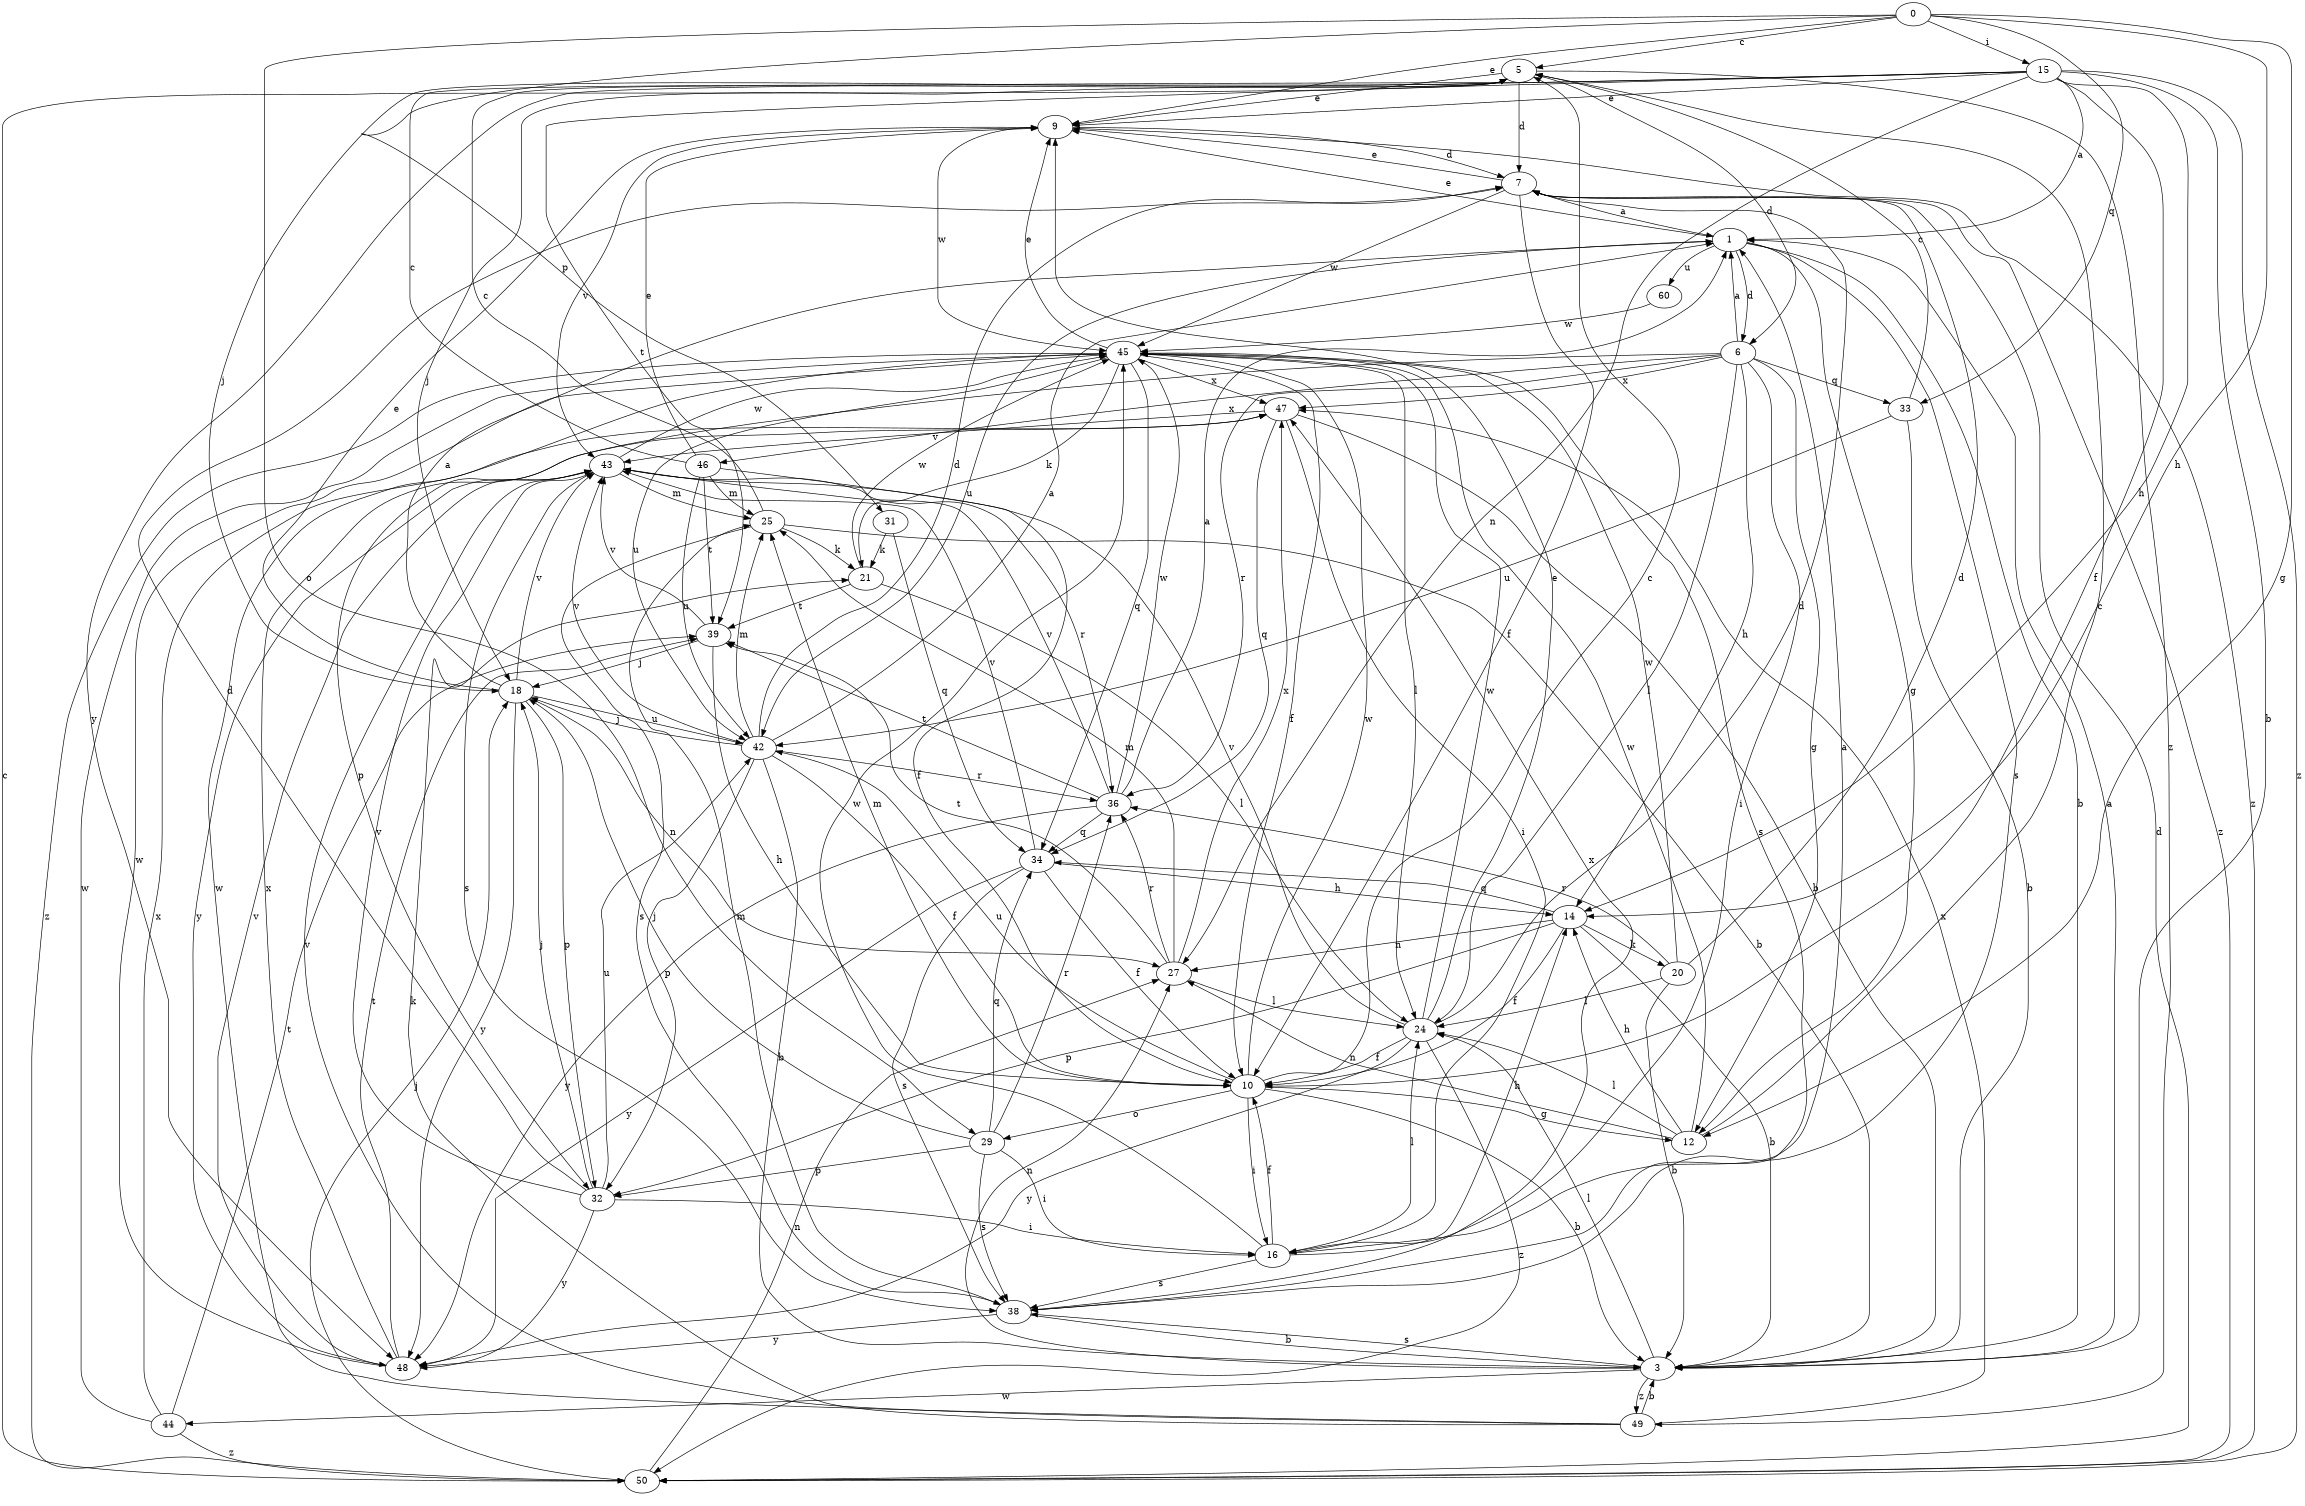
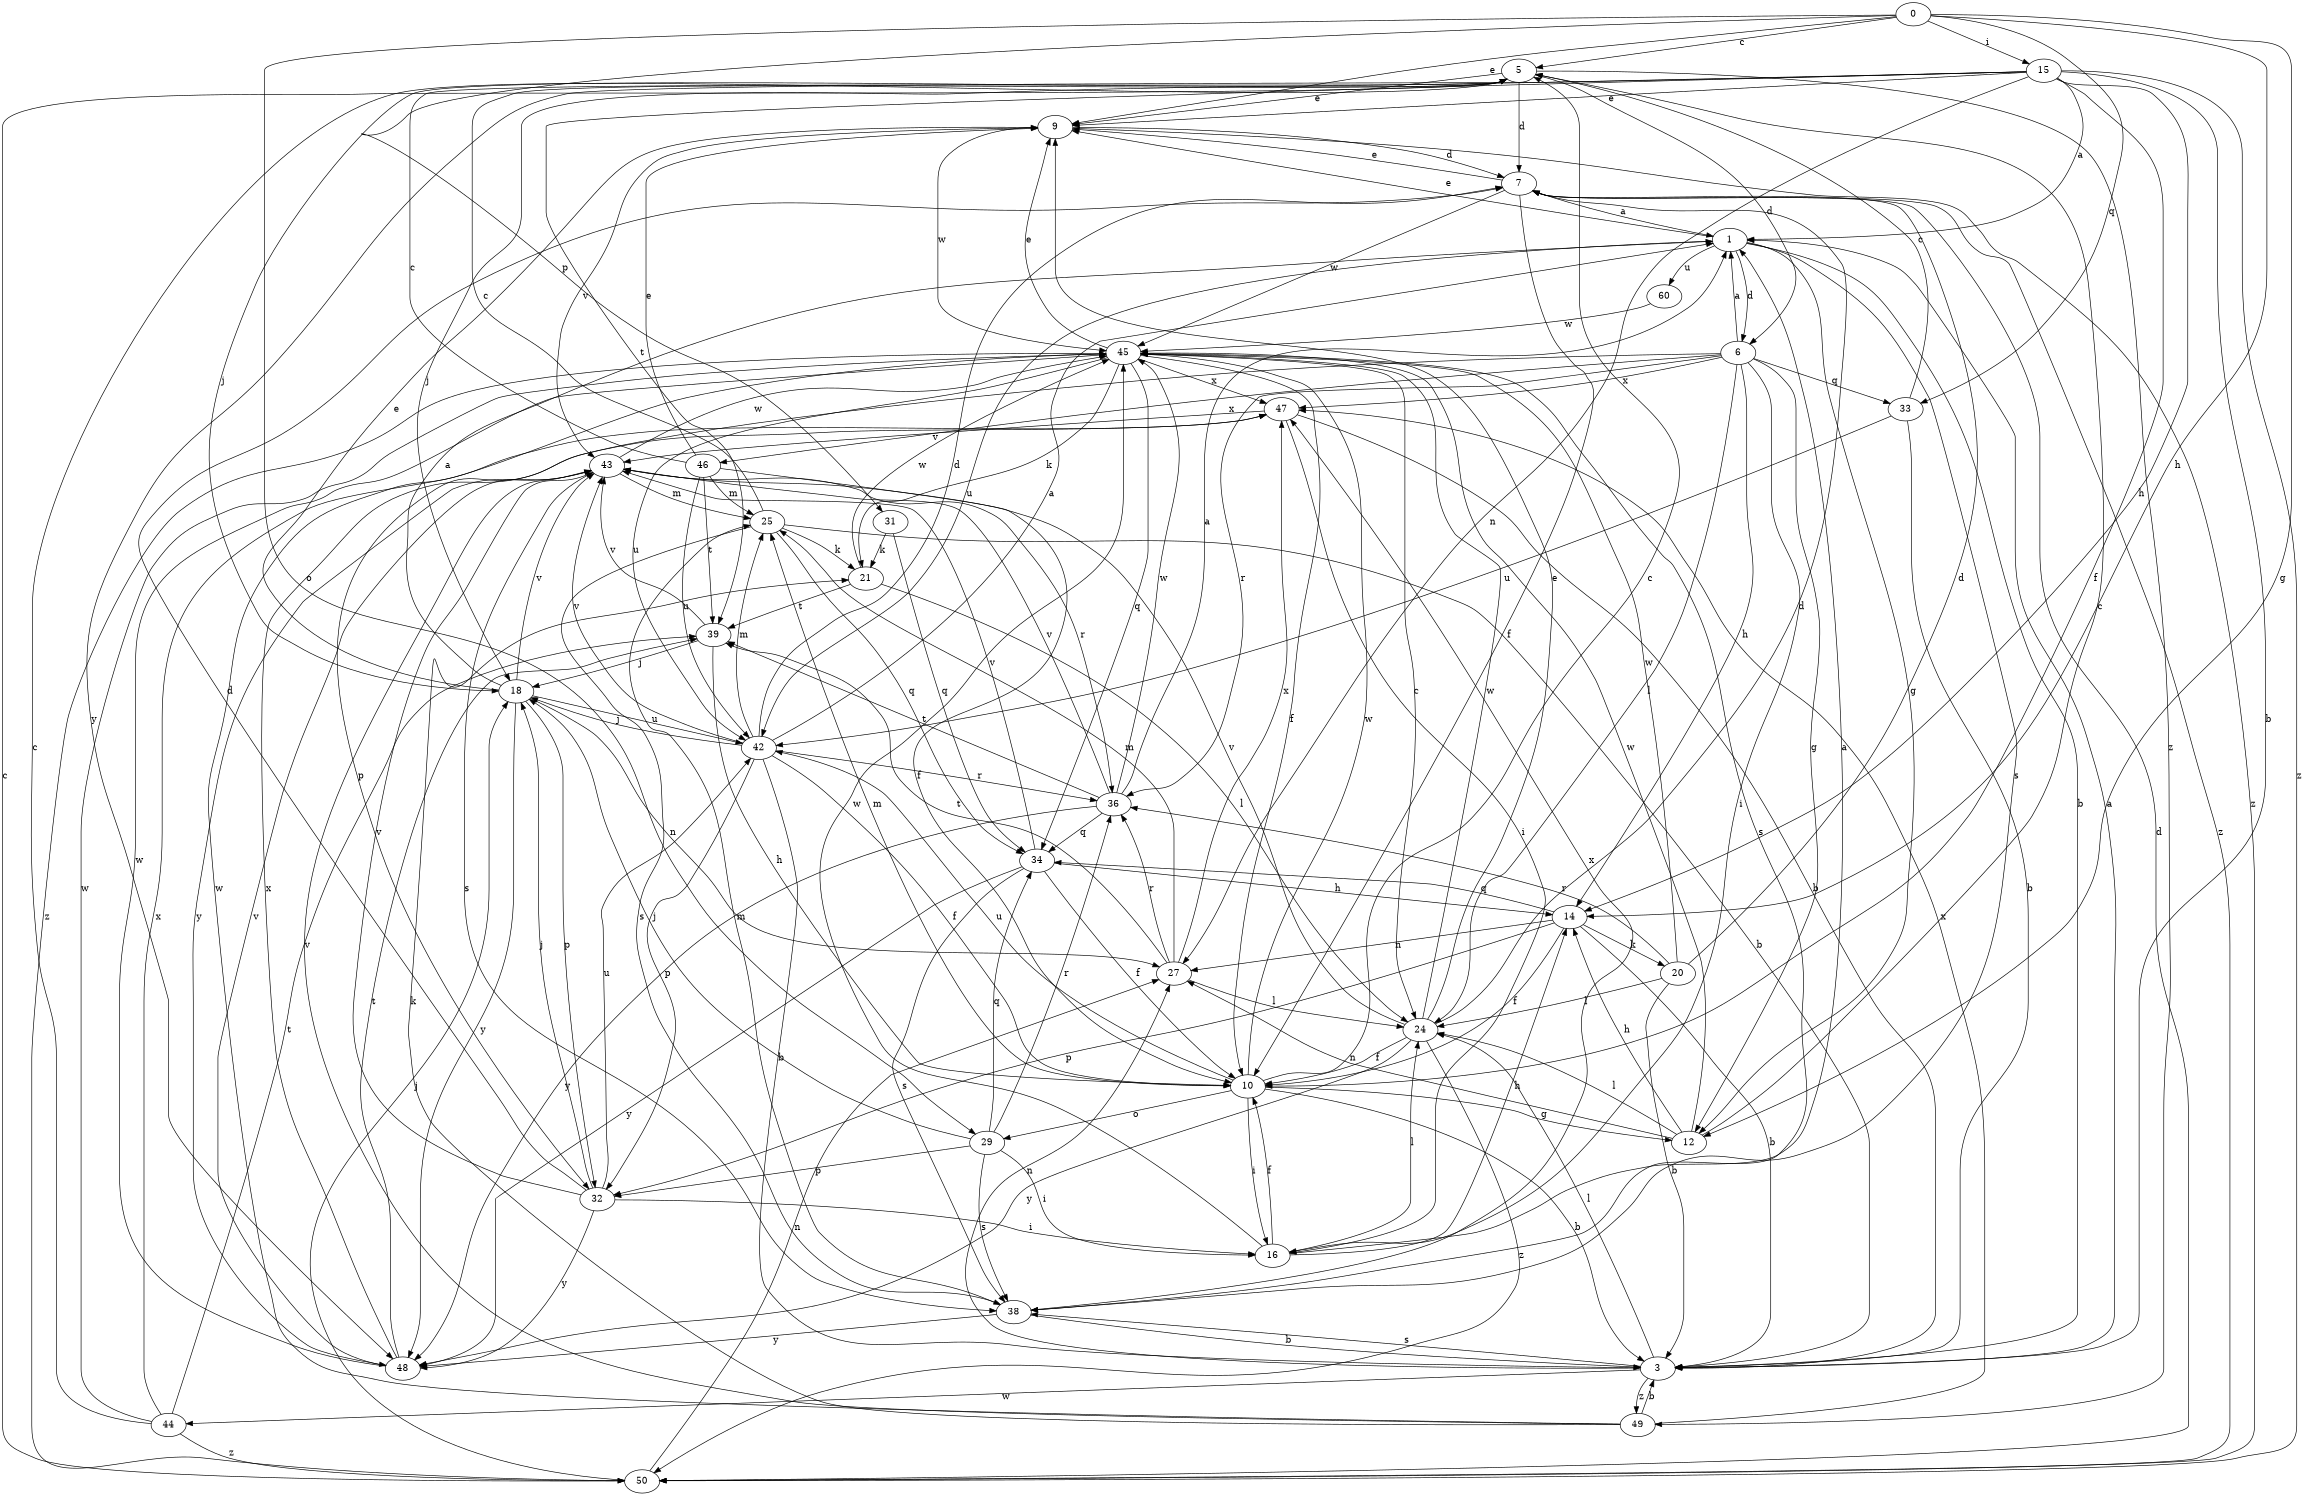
edge "44" -> "5": added, label "c"
edge "45" -> "24": label "l" -> "c"
edge "47" -> "34": now "25" -> "34"
edge "16" -> "38": removed, label "s"
